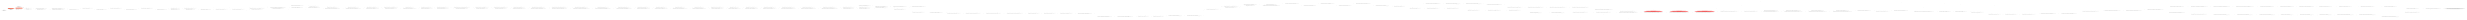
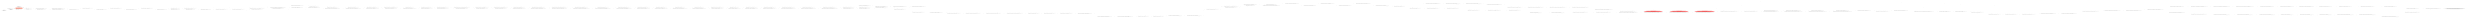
node "PulsarAdmin admin@@@2@@@['1', '1', '0']": fillcolor tomato -> white
